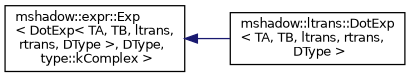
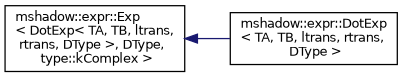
node "mshadow::ltrans::DotExp < TA, TB, ltrans, rtrans, DType >": label "mshadow::ltrans::DotExp < TA, TB, ltrans, rtrans, DType >" -> "mshadow::expr::DotExp < TA, TB, ltrans, rtrans, DType >"
